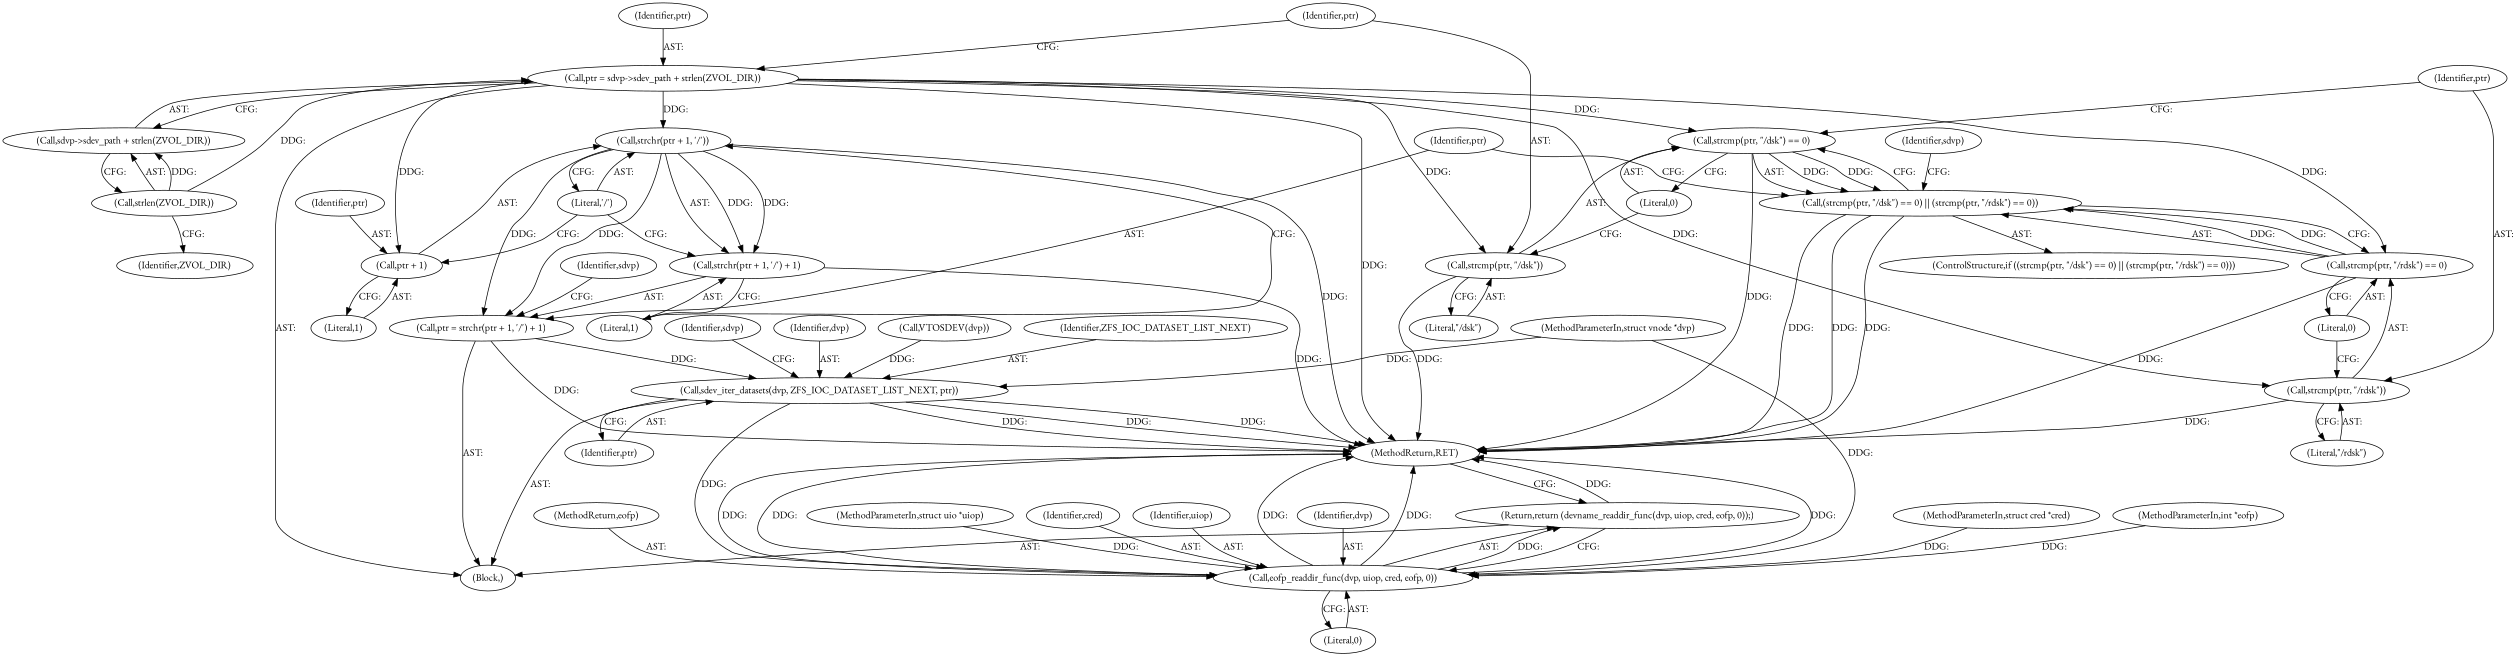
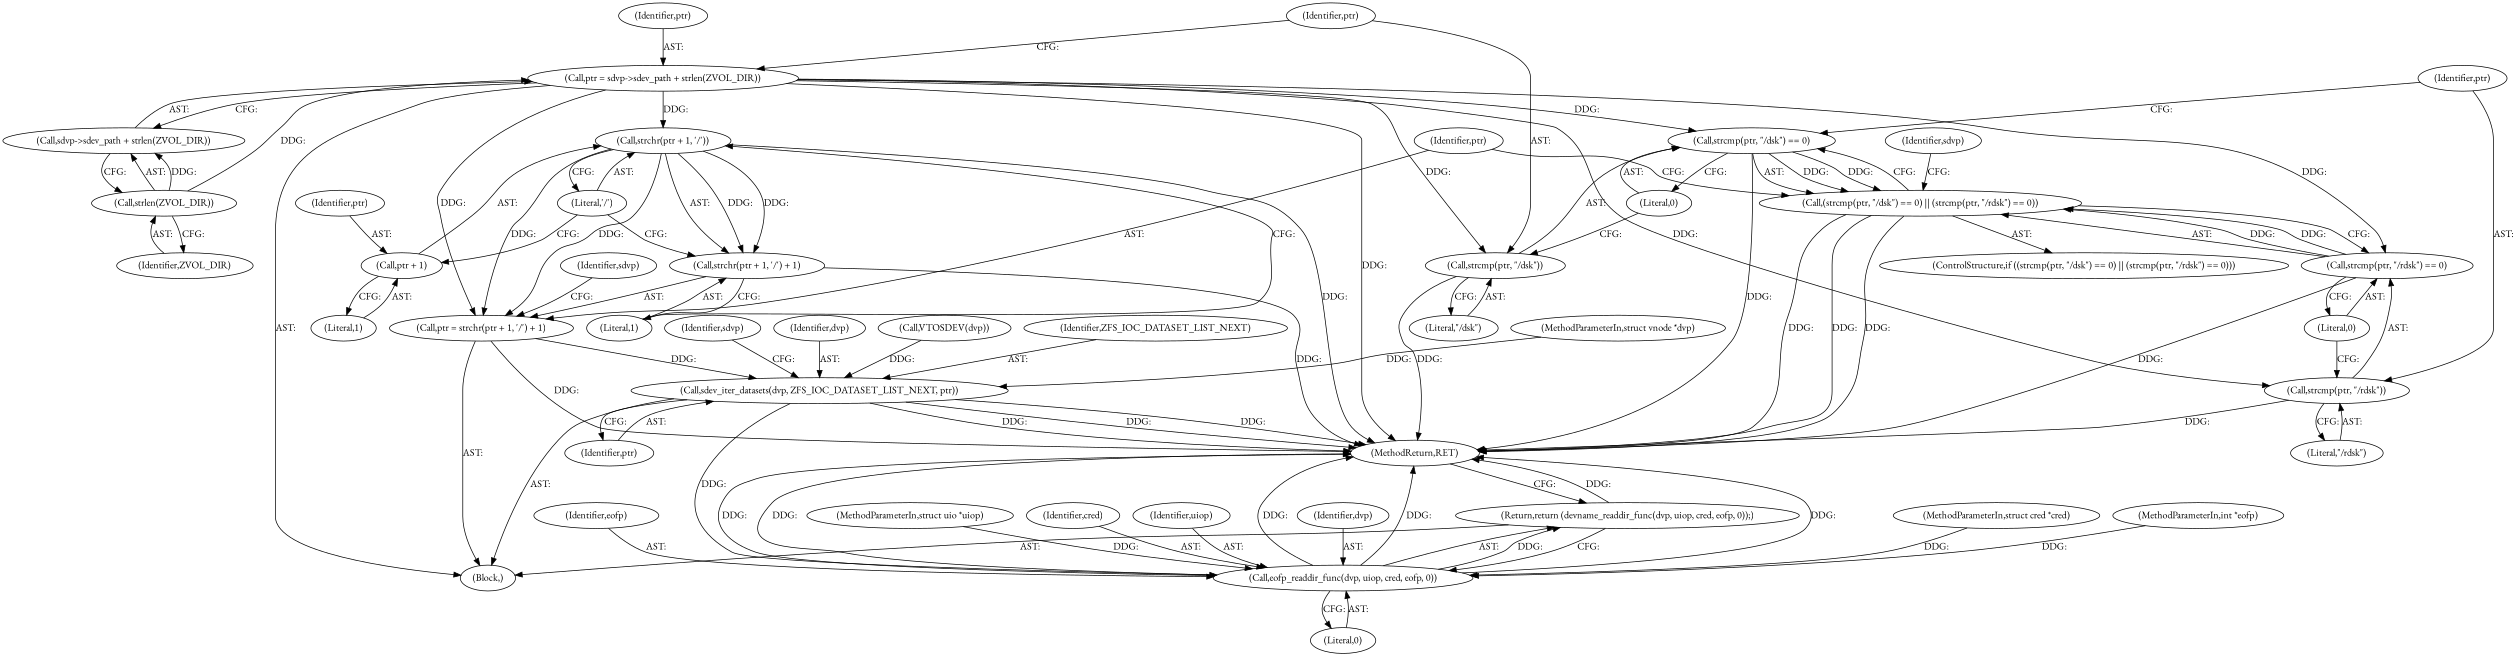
edge "(Call,ptr = sdvp->sdev_path + strlen(ZVOL_DIR))" -> "(Call,ptr + 1)": now "(Call,ptr = sdvp->sdev_path + strlen(ZVOL_DIR))" -> "(Call,ptr = strchr(ptr + 1, '/') + 1)"
edge "(Identifier,ZVOL_DIR)" -> "(Call,strlen(ZVOL_DIR))": added, label "AST:"
node "(MethodReturn,eofp)": label "(MethodReturn,eofp)" -> "(Identifier,eofp)"
edge "(MethodParameterIn,struct vnode *dvp)" -> "(Call,eofp_readdir_func(dvp, uiop, cred, eofp, 0))": removed, label "DDG:"
